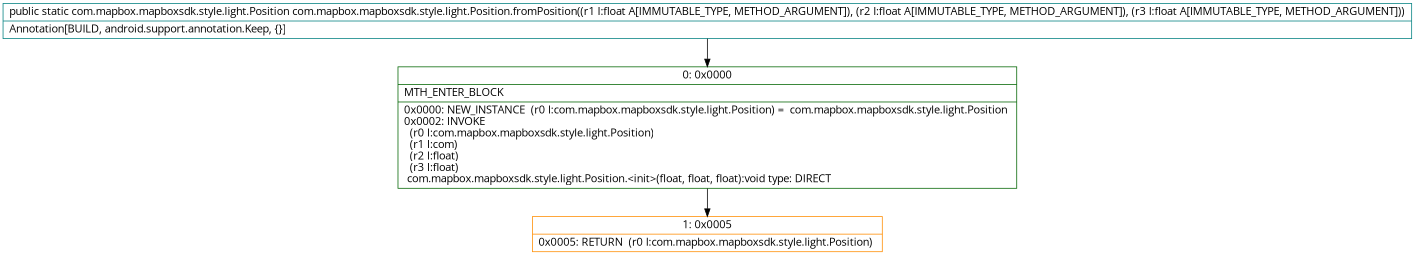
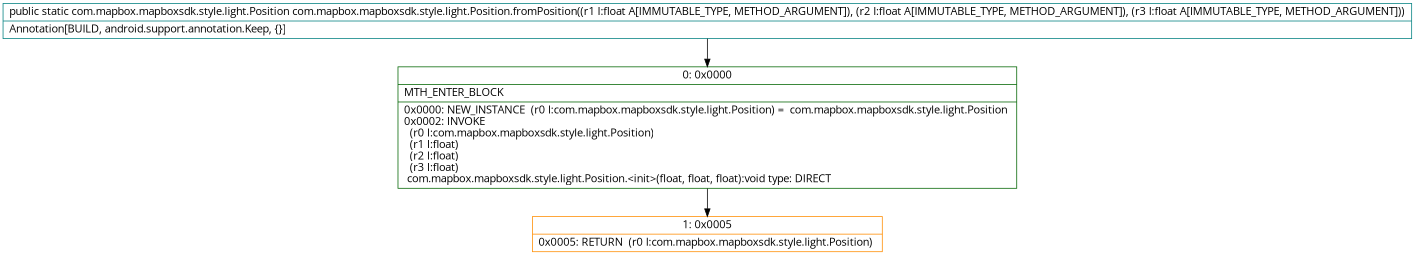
node "0: 0x0000": text "(r1 I:com)" -> "(r1 I:float)"
